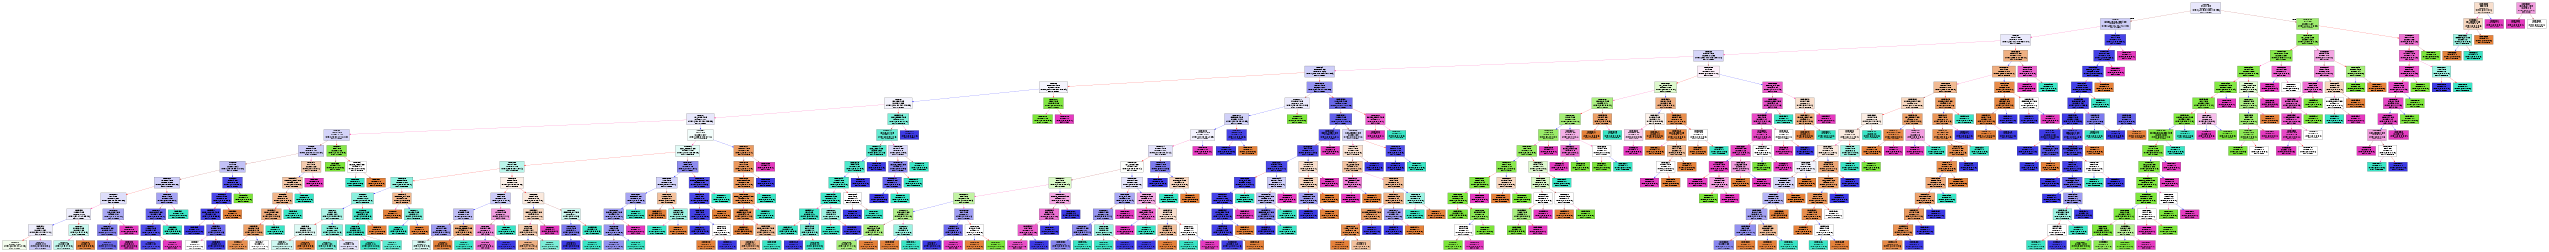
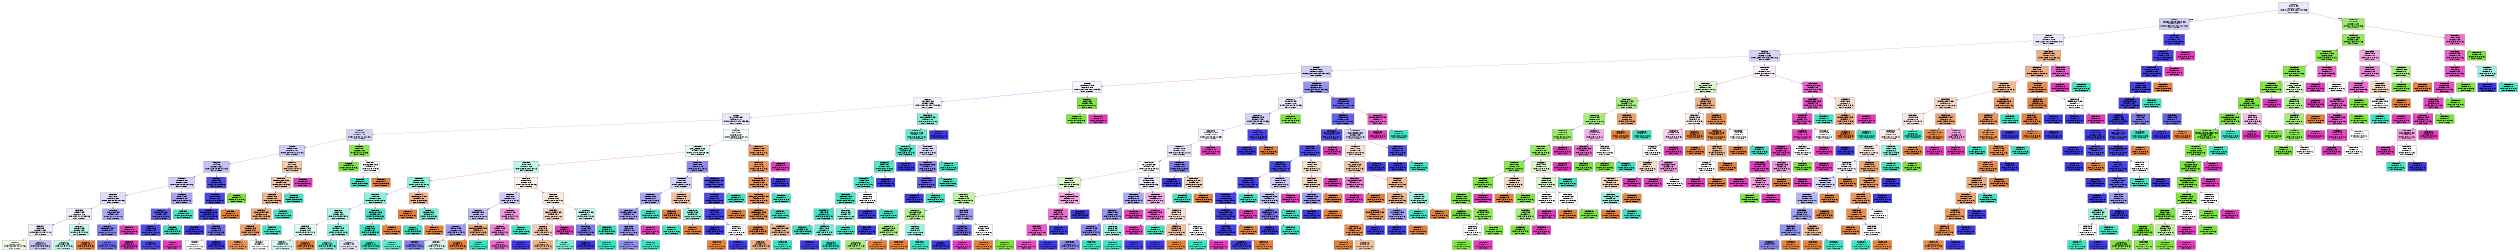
node "node #329": added
node "node #83": added
